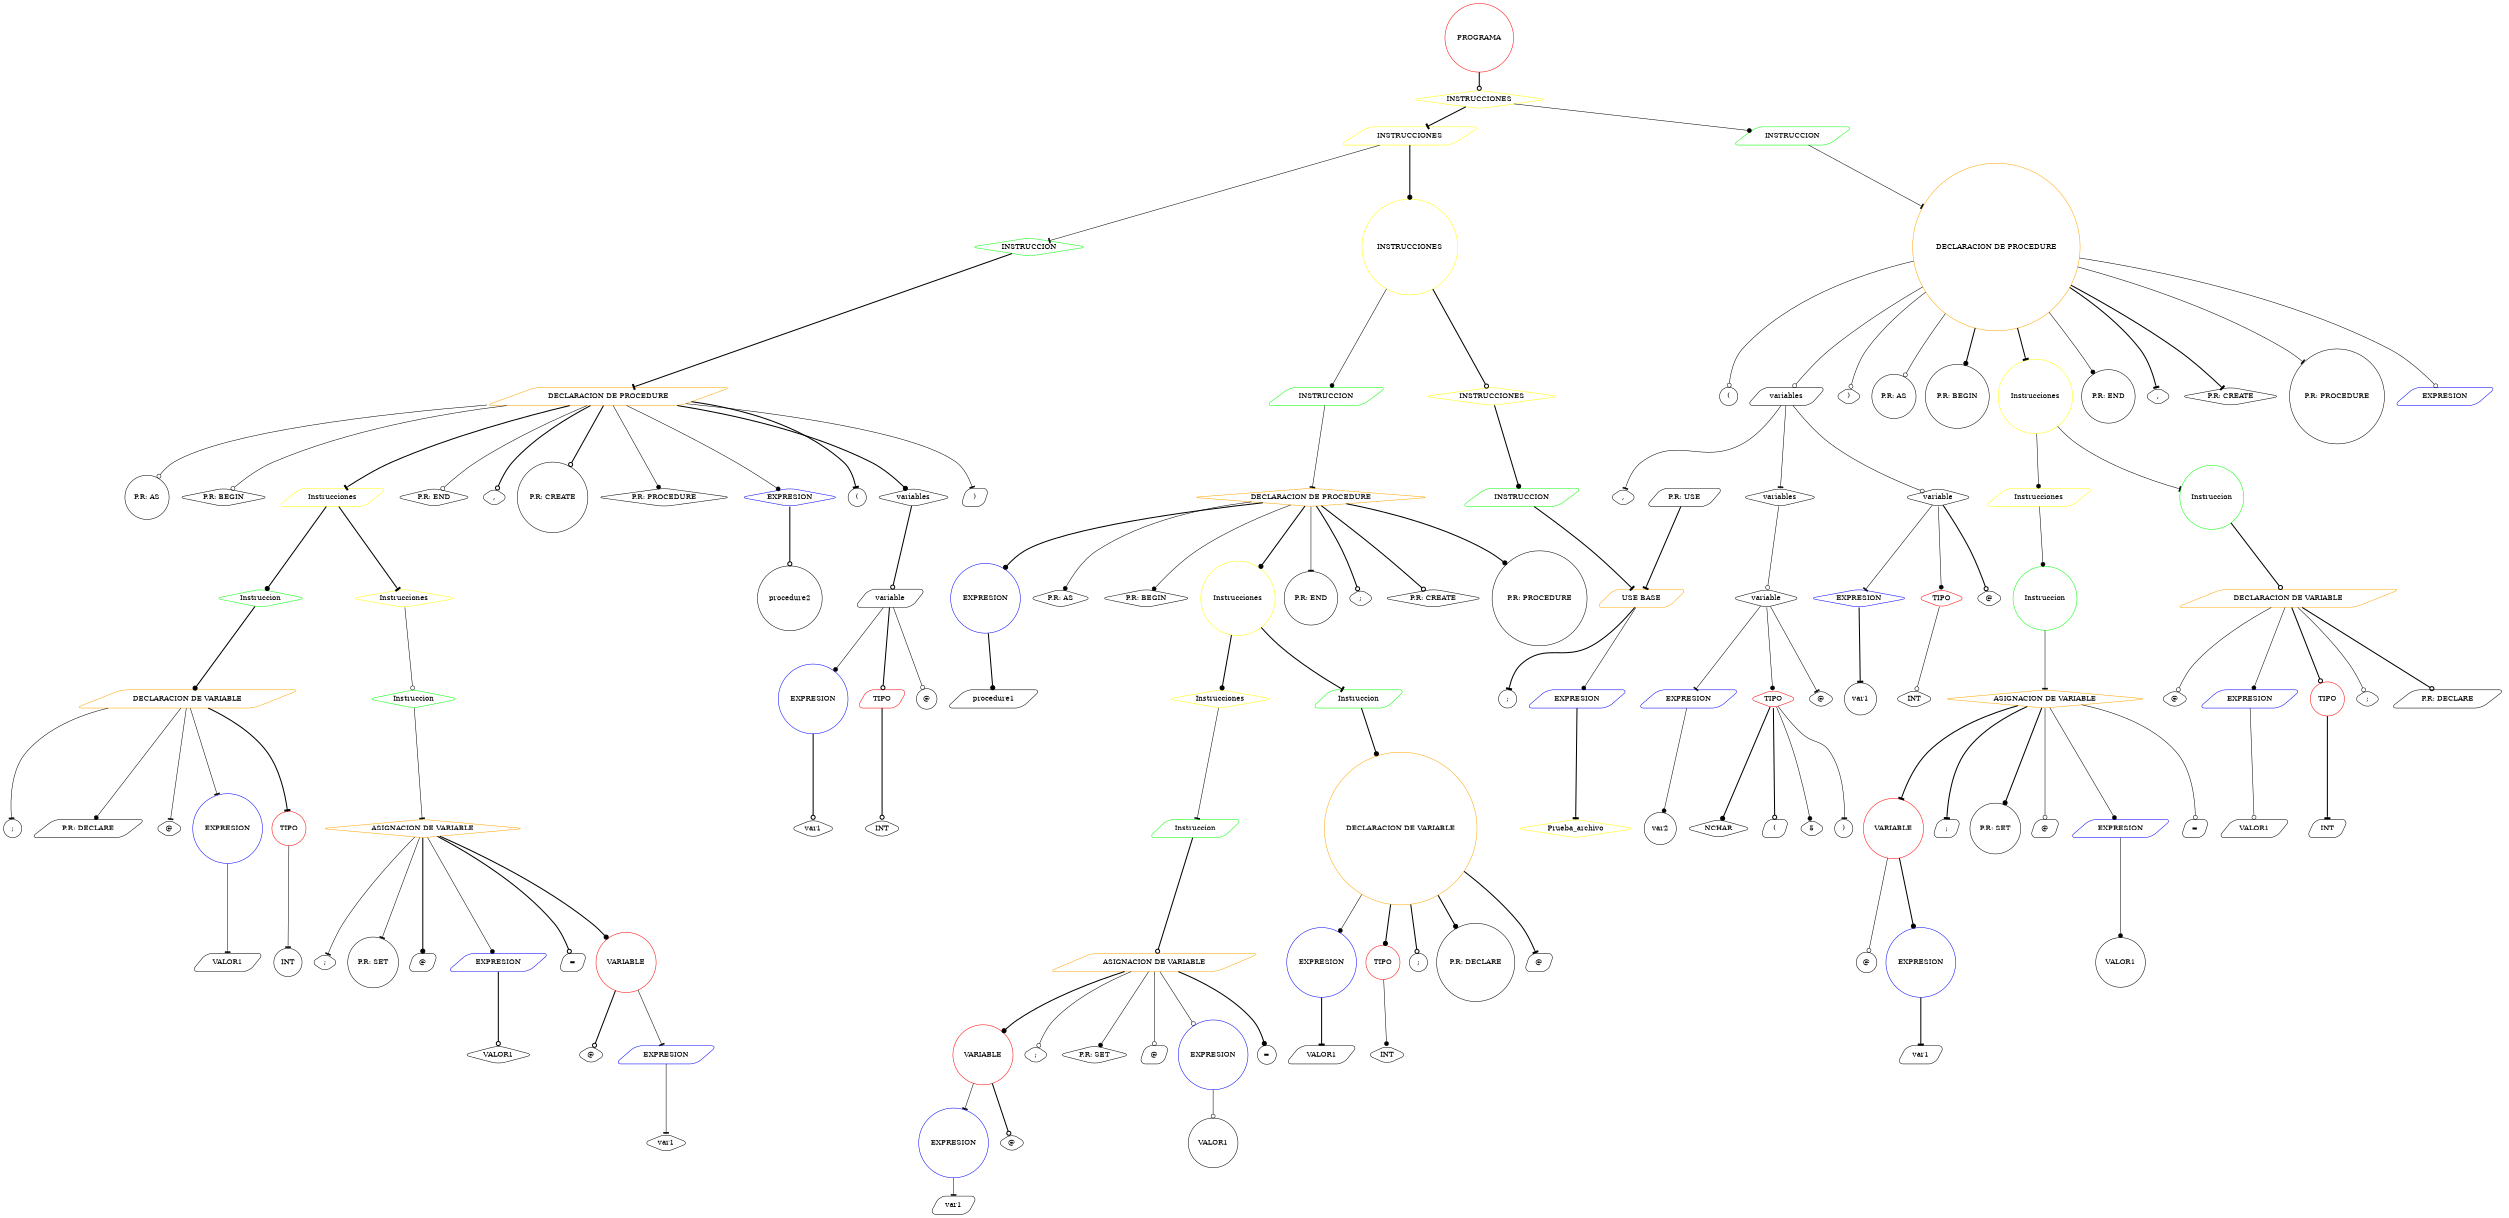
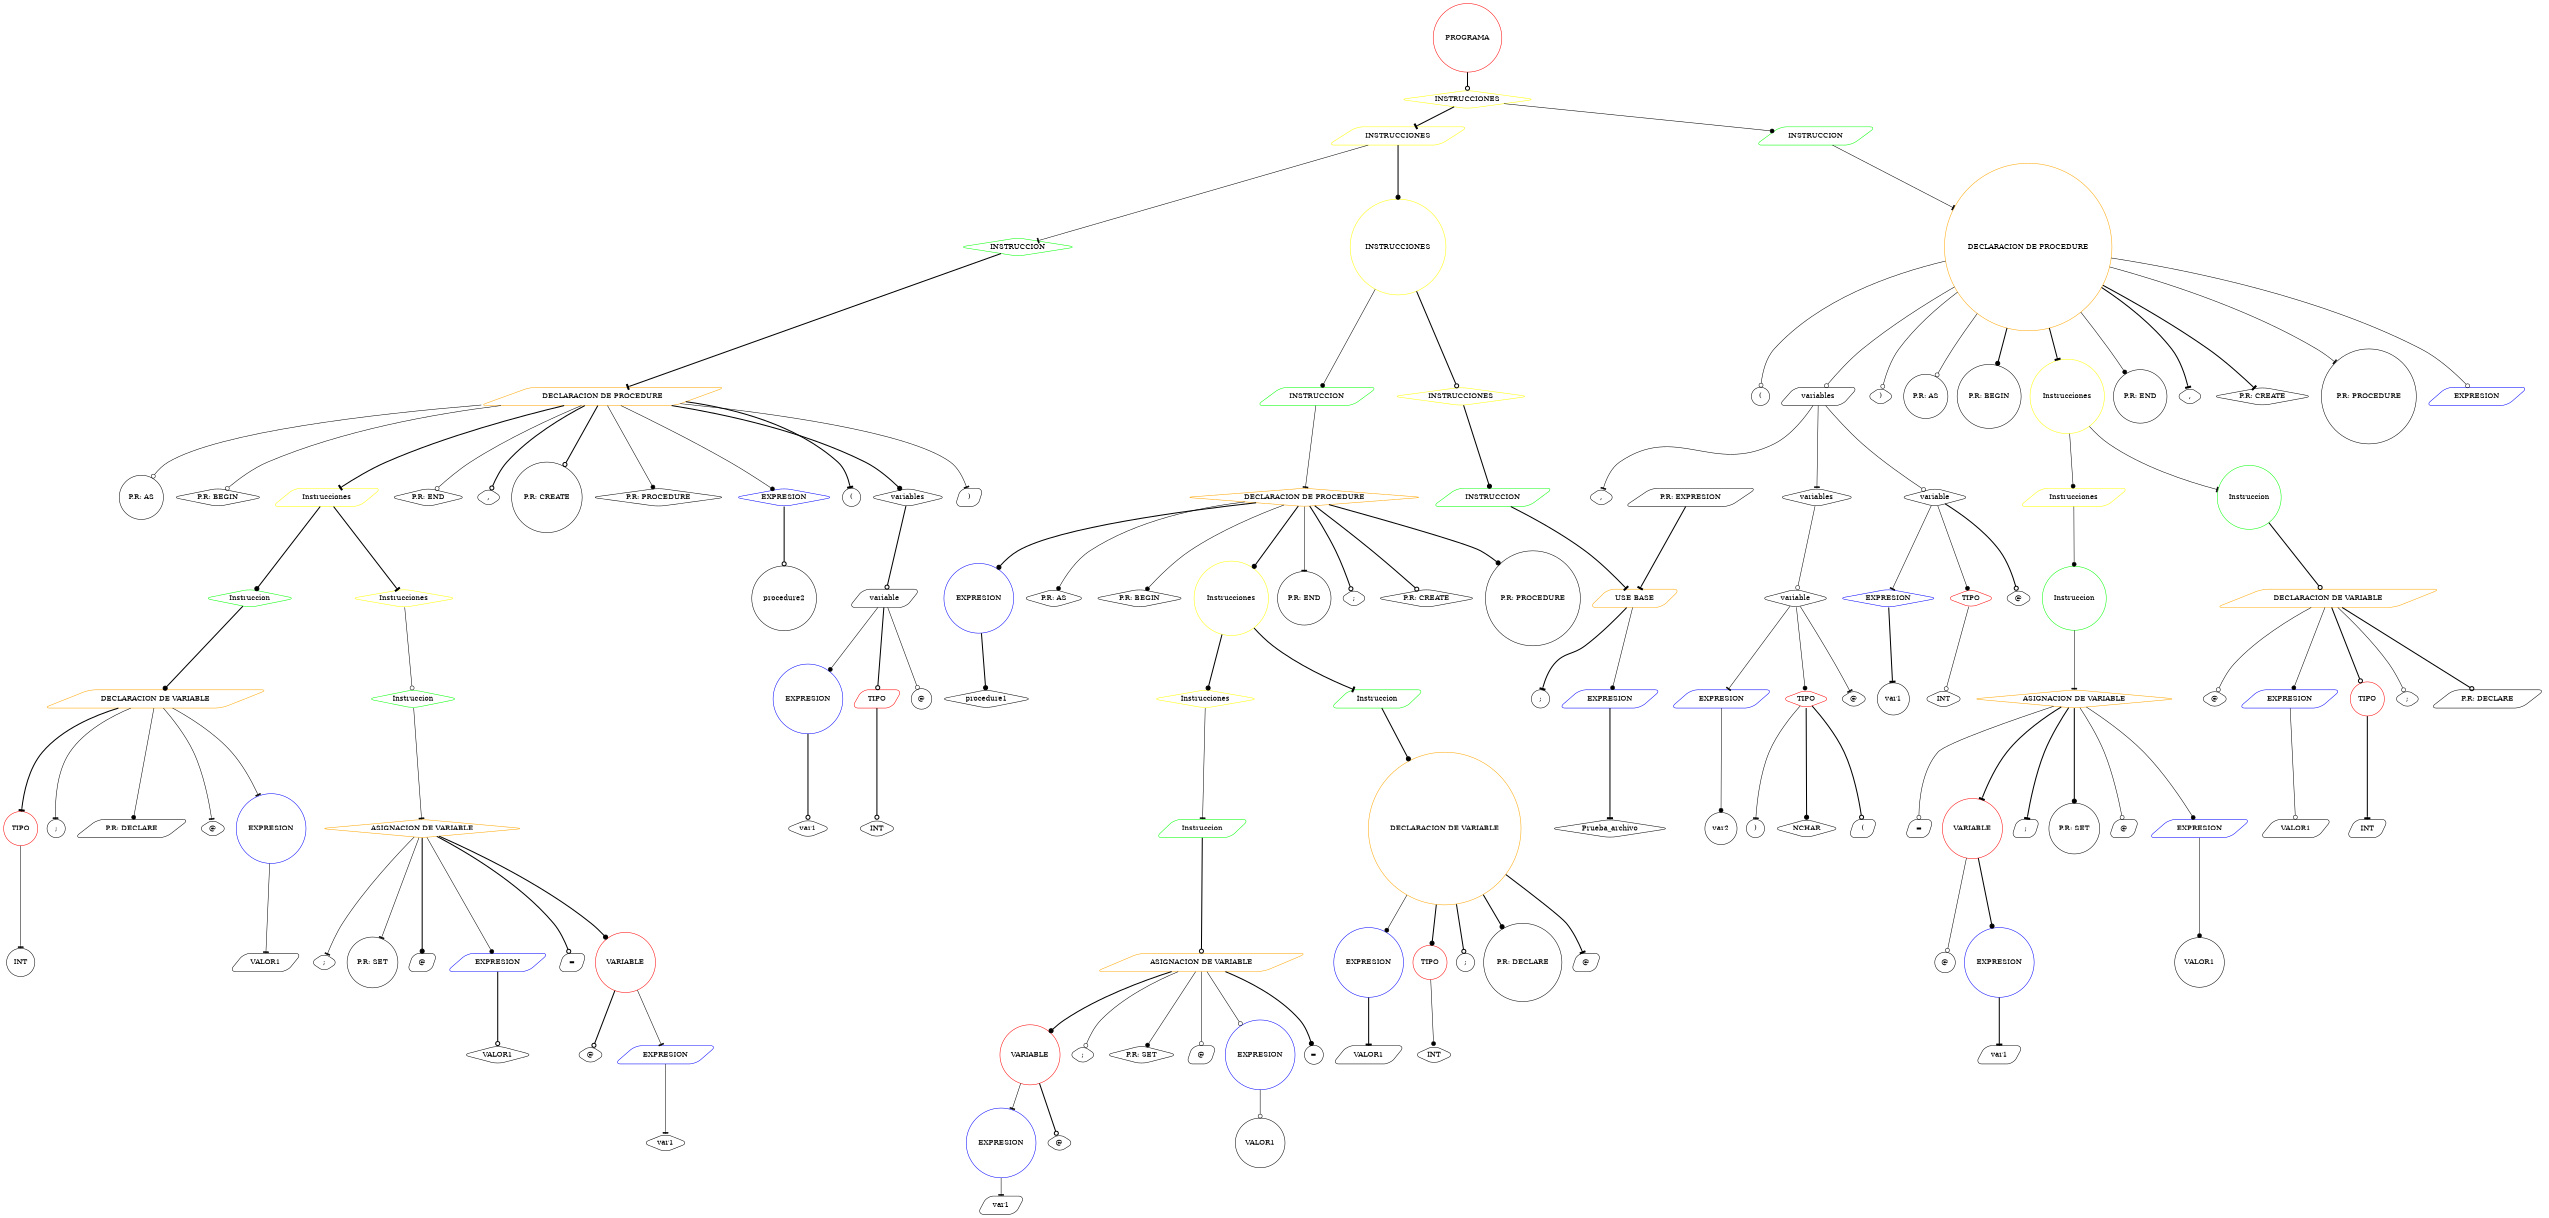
node "P.R: USE": label "P.R: USE" -> "P.R: EXPRESION"
node "procedure1": shape parallelogram -> diamond
node "Prueba_archivo": color yellow -> black
node "5": removed
